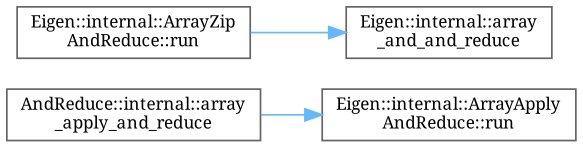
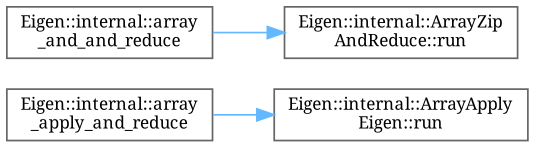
edge "Eigen::internal::ArrayZip AndReduce::run" -> "Eigen::internal::array _and_and_reduce": reversed
node "AndReduce::internal::array _apply_and_reduce": label "AndReduce::internal::array _apply_and_reduce" -> "Eigen::internal::array _apply_and_reduce"
node "Eigen::internal::ArrayApply AndReduce::run": label "Eigen::internal::ArrayApply AndReduce::run" -> "Eigen::internal::ArrayApply Eigen::run"
